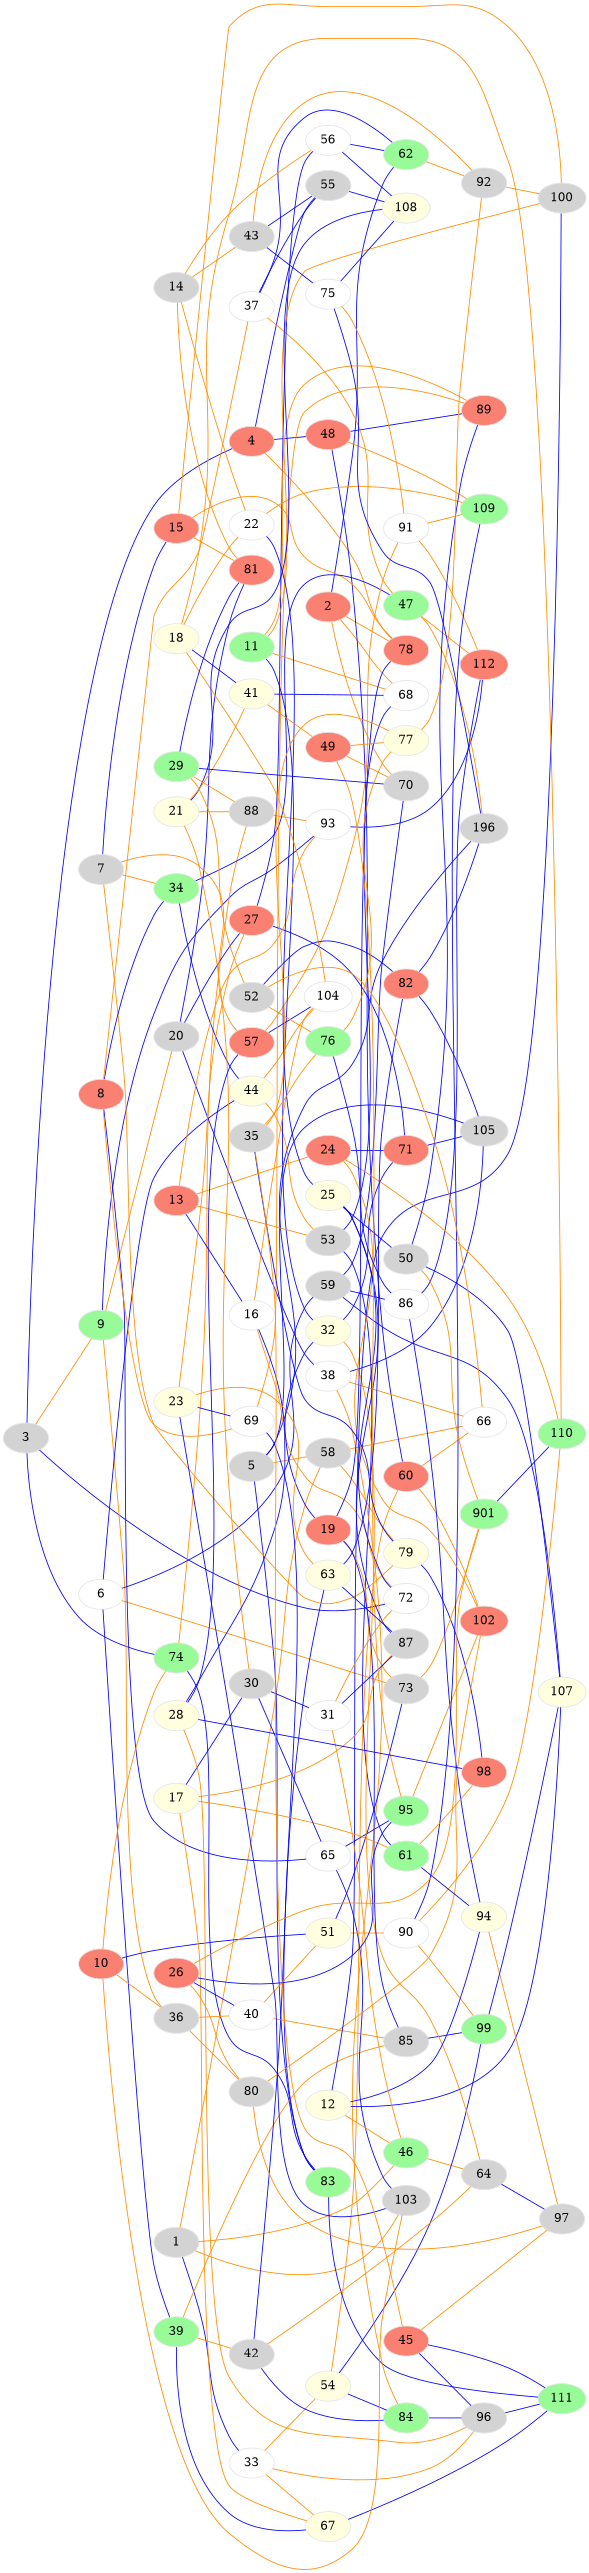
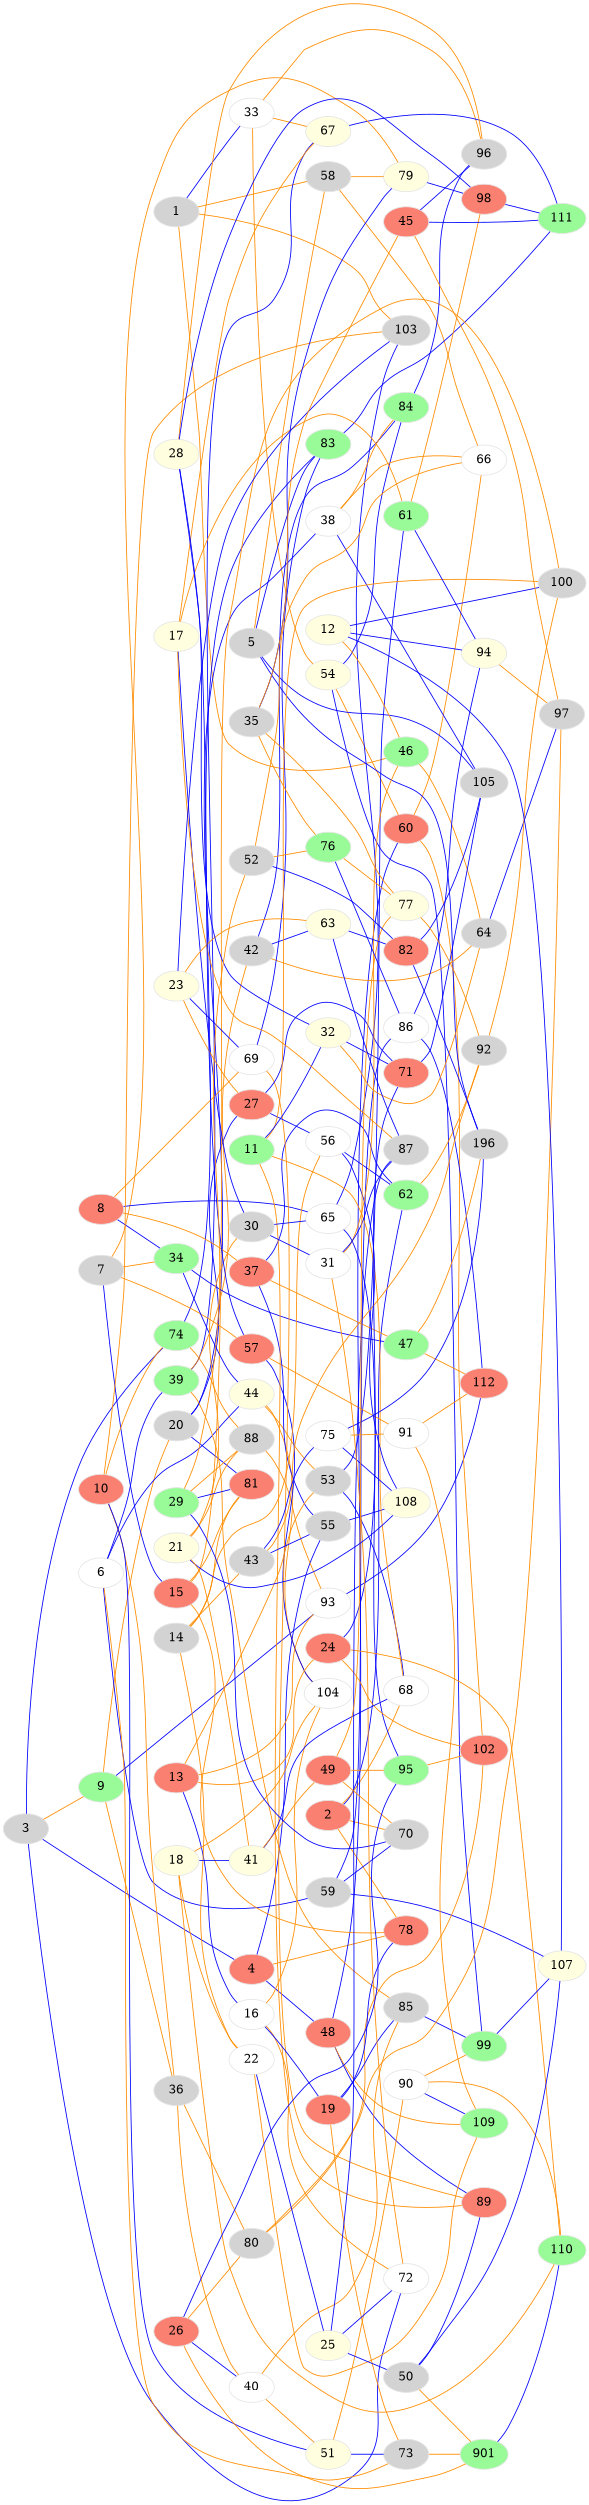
node "37": fillcolor white -> salmon
edge "111" -- "96": now "111" -- "98"
